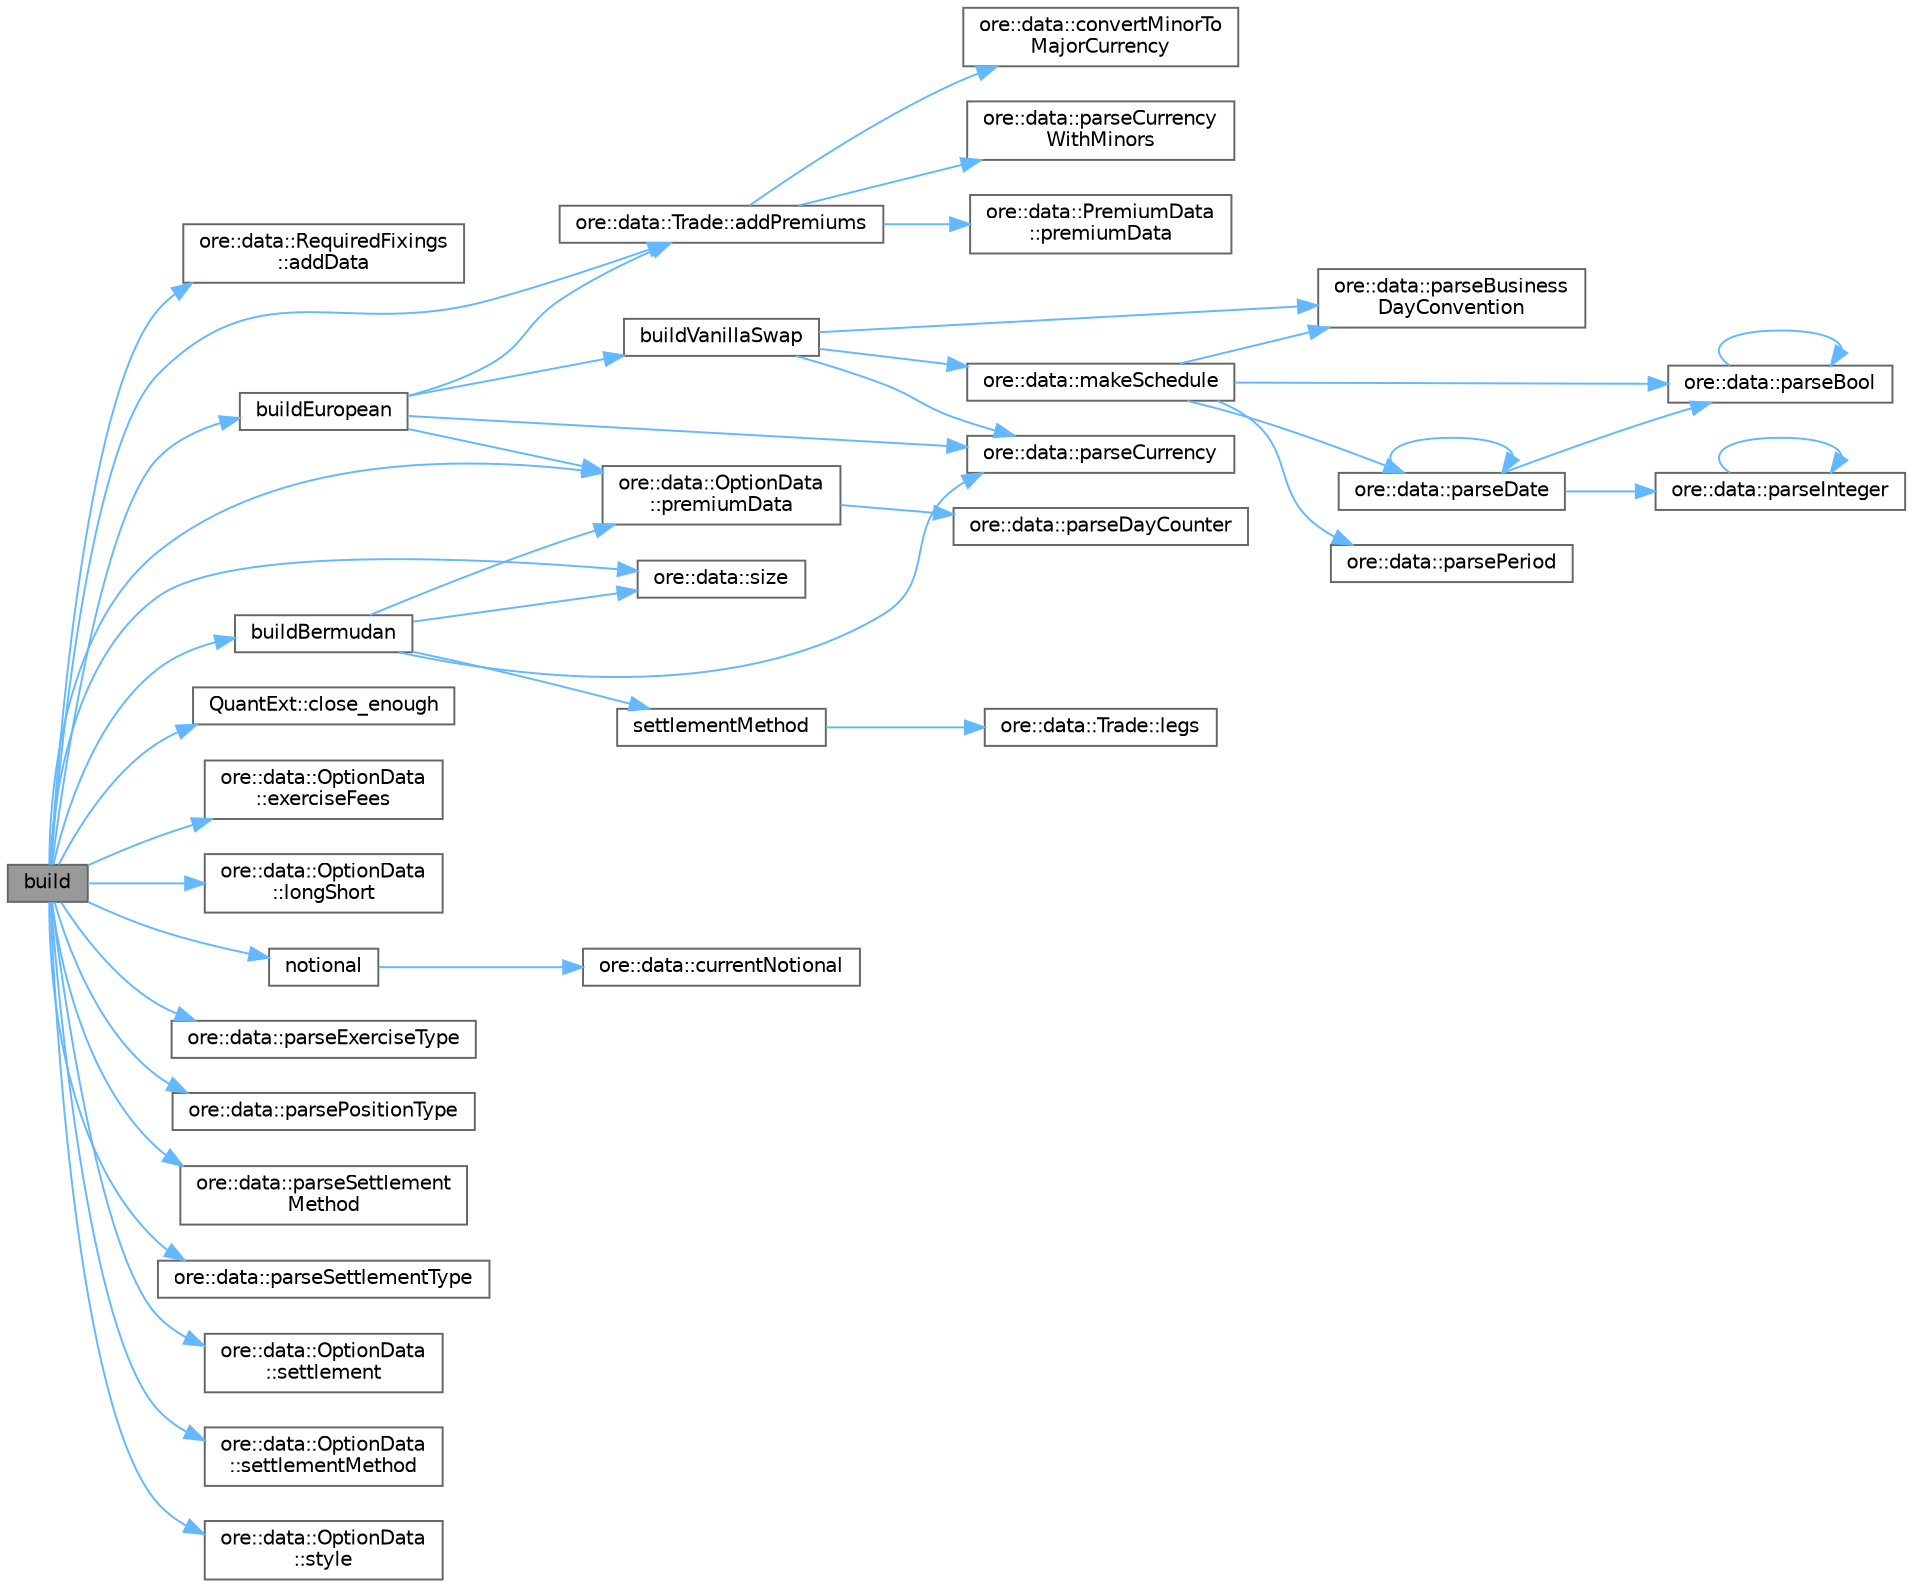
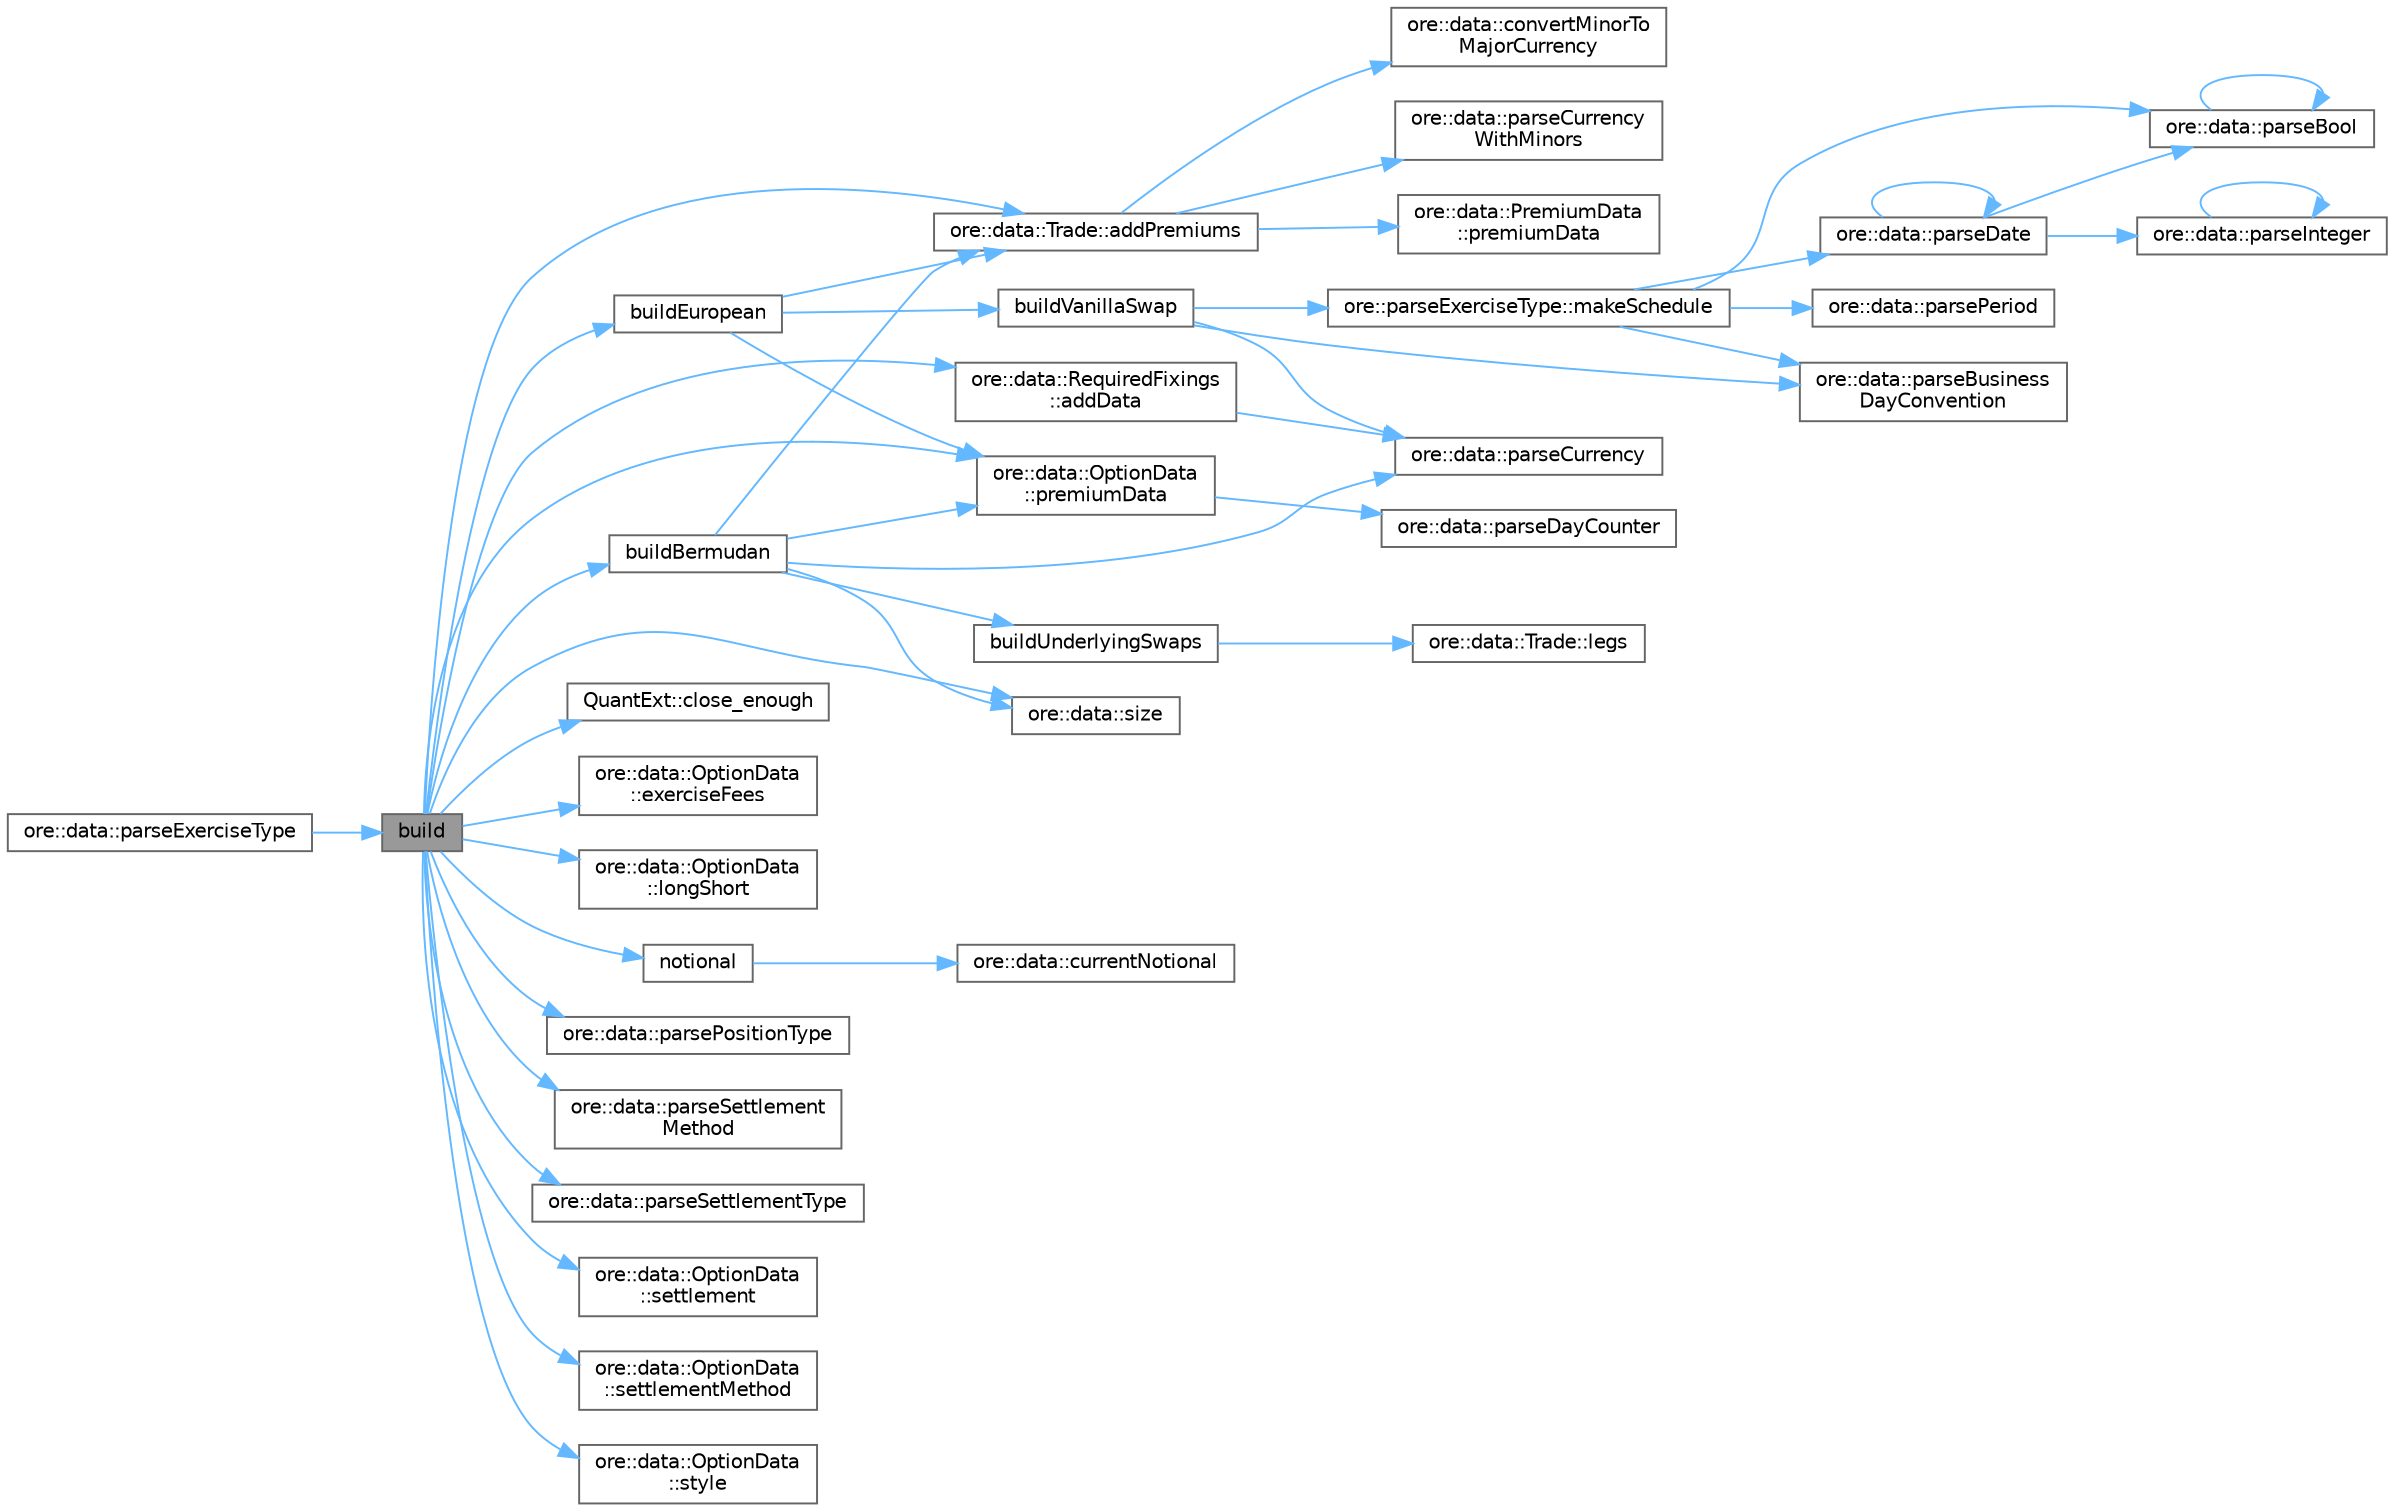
node "ore::data::makeSchedule": label "ore::data::makeSchedule" -> "ore::parseExerciseType::makeSchedule"
edge "buildBermudan" -> "ore::data::Trade::addPremiums": added
edge "buildEuropean" -> "ore::data::parseCurrency": now "ore::data::RequiredFixings ::addData" -> "ore::data::parseCurrency"
node "settlementMethod": label "settlementMethod" -> "buildUnderlyingSwaps"
edge "build" -> "ore::data::parseExerciseType": reversed
